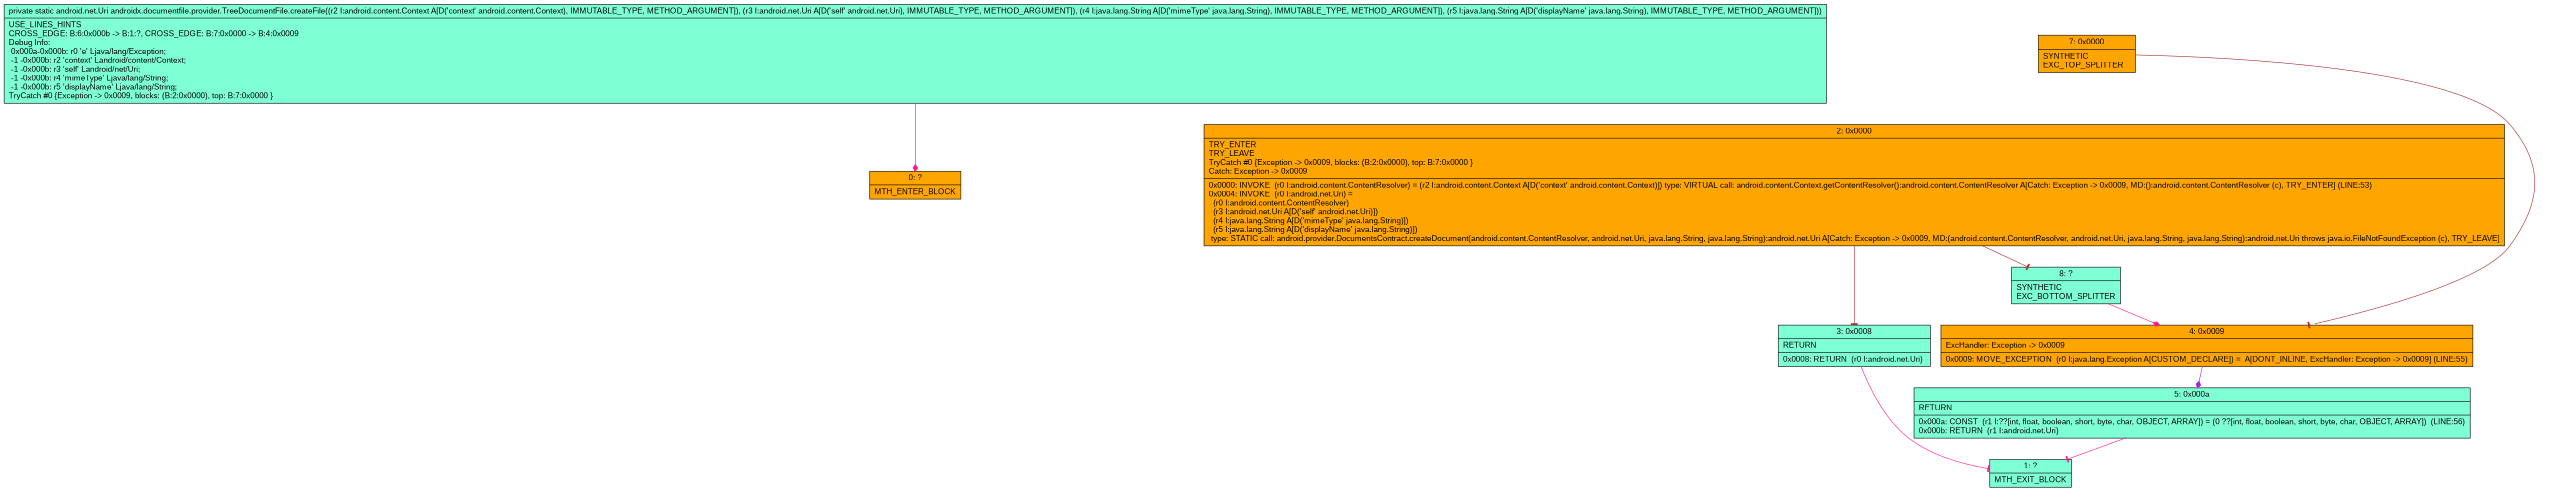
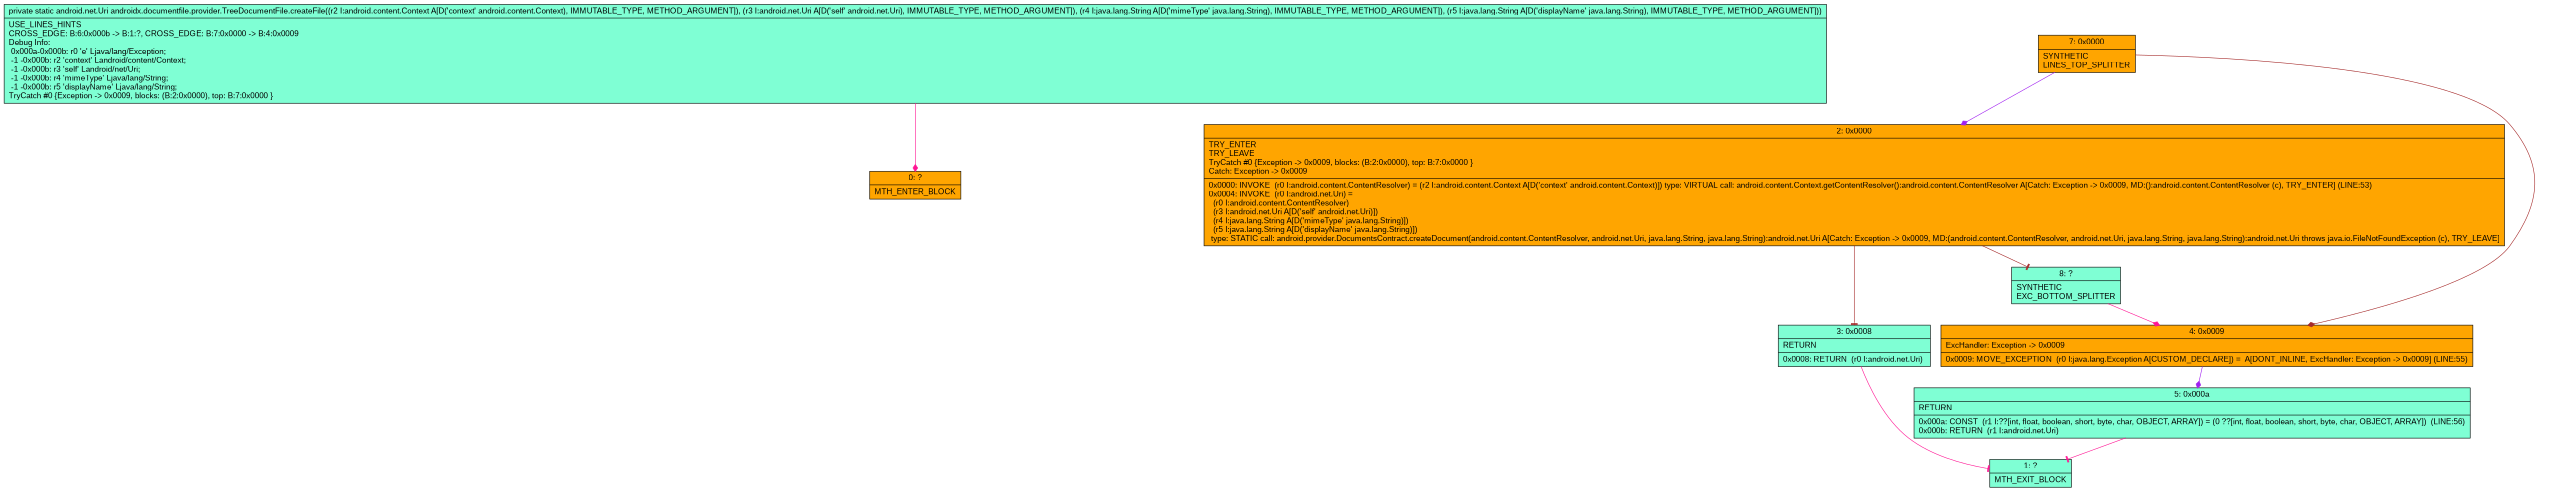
node "7: 0x0000": text "EXC_TOP_SPLITTER" -> "LINES_TOP_SPLITTER"
edge "7: 0x0000" -> "2: 0x0000": added
edge "7: 0x0000" -> "4: 0x0009": arrowhead tee -> diamond
